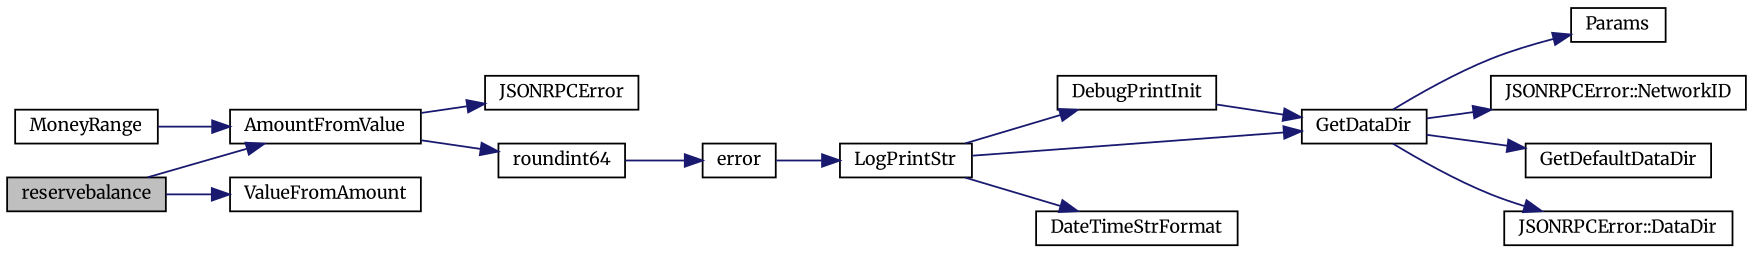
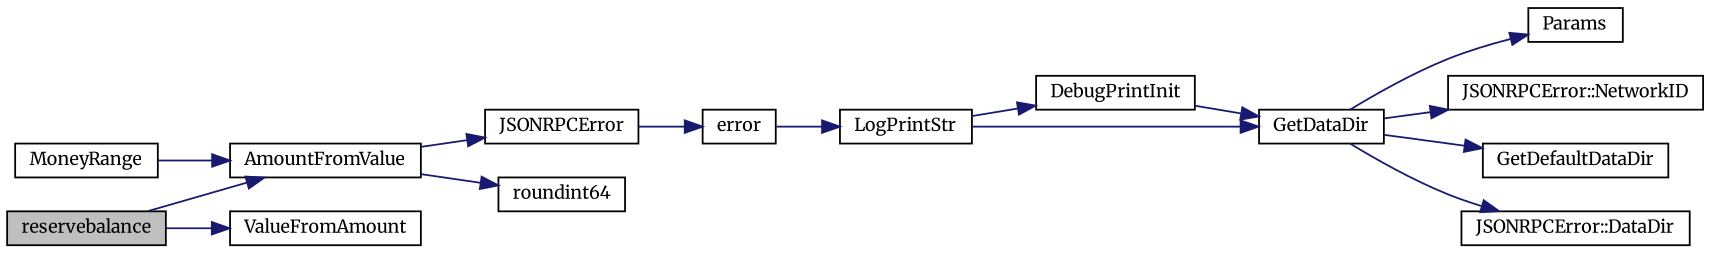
edge "roundint64" -> "error": now "JSONRPCError" -> "error"
node "DateTimeStrFormat": removed
